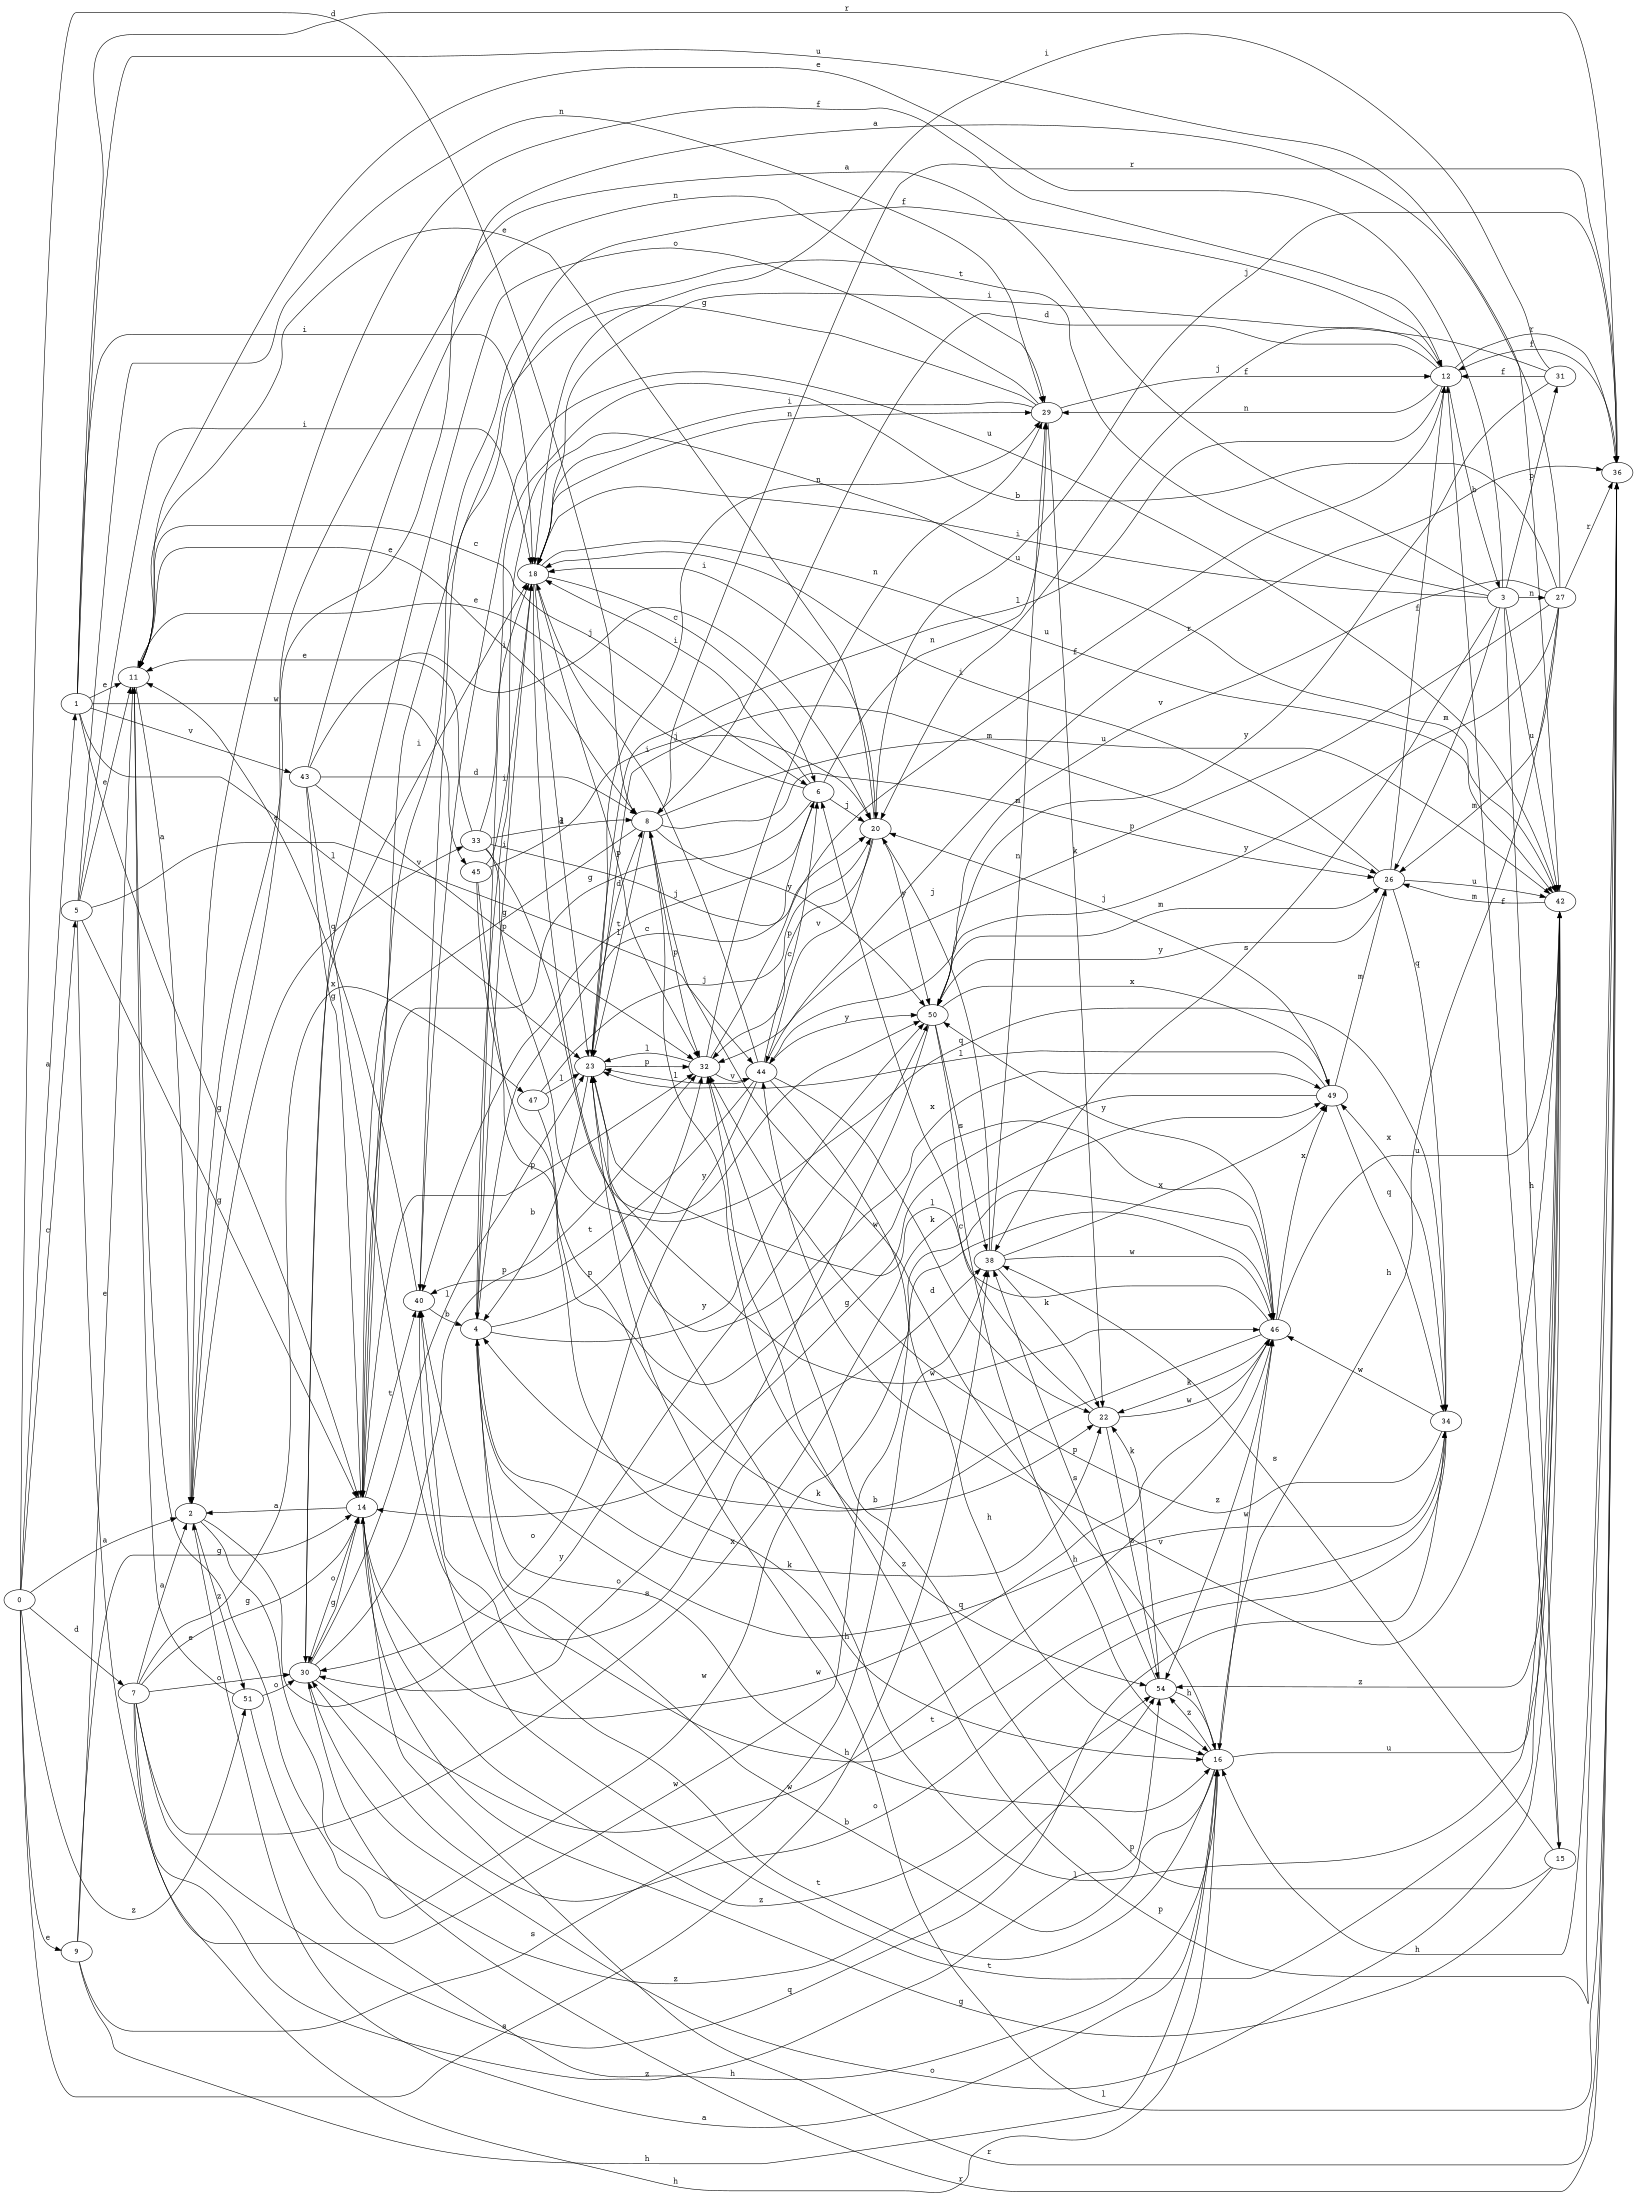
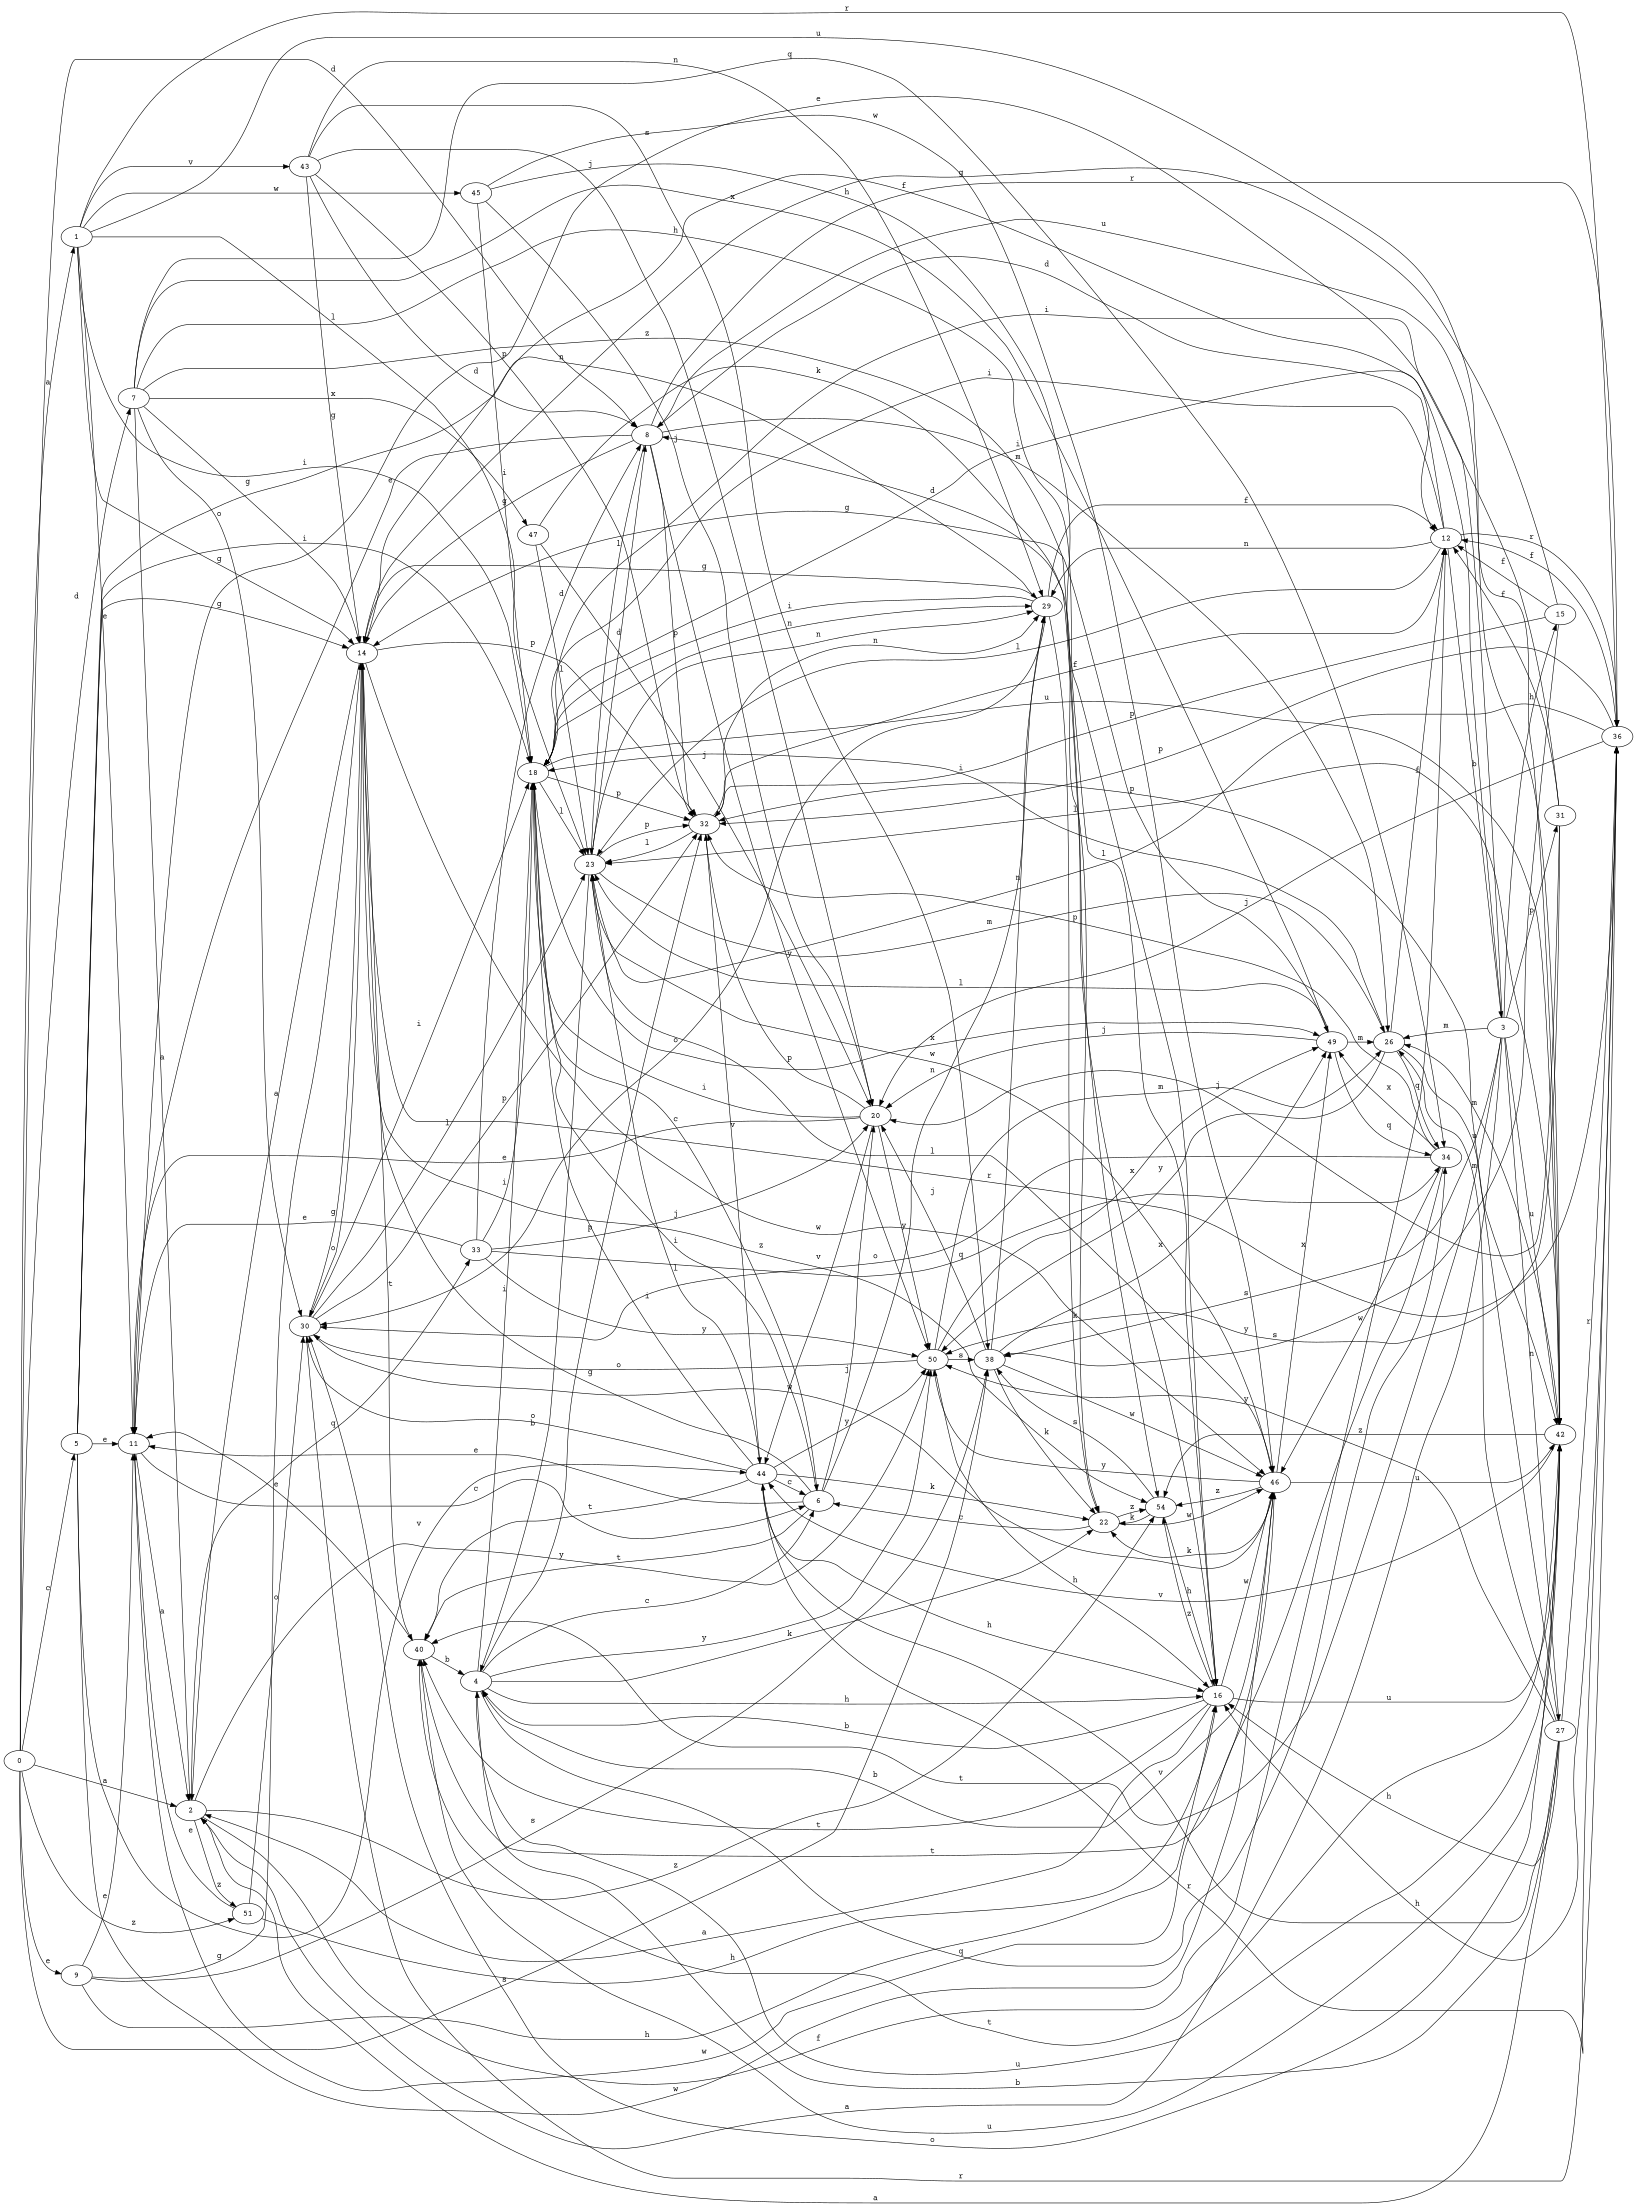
edge "8" -> "54": removed, label "z"
